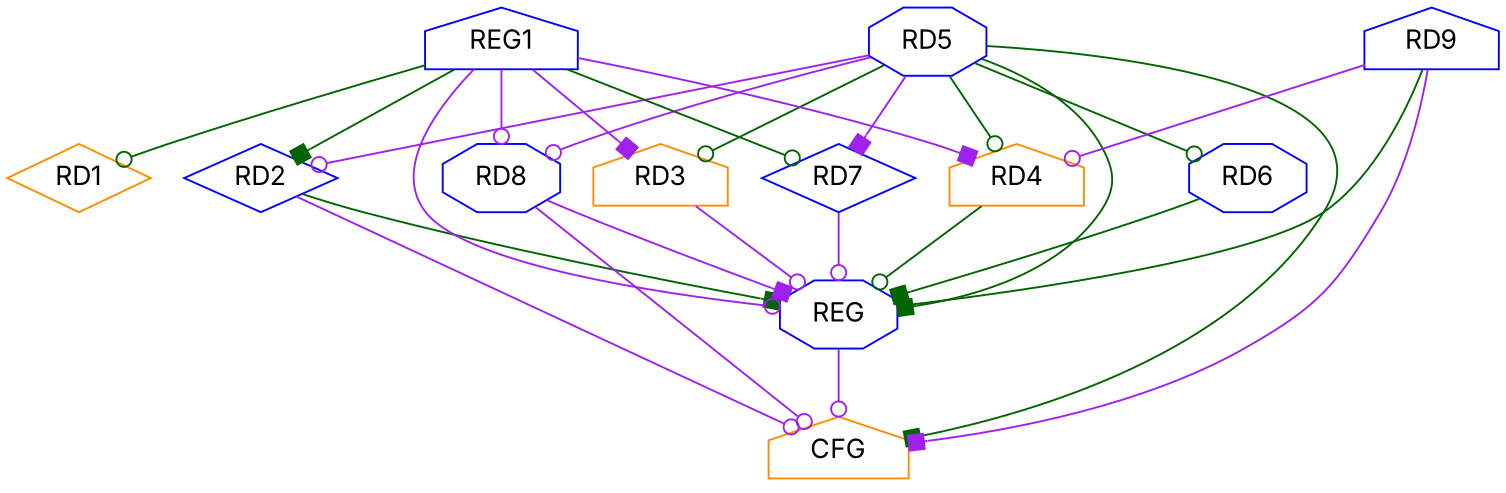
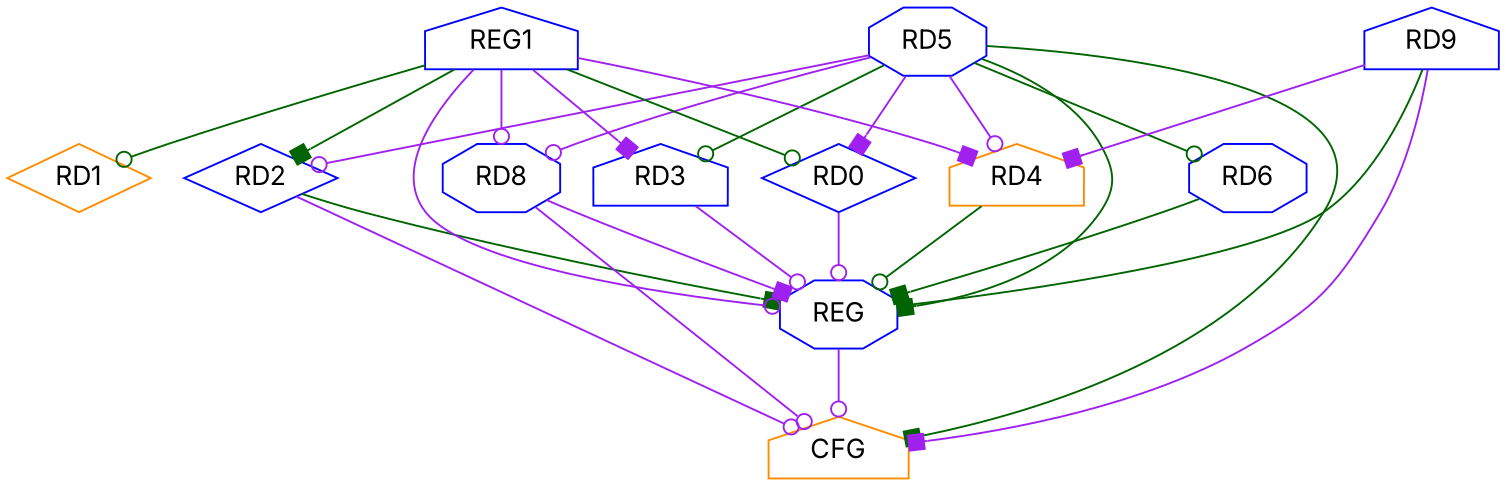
edge "RD5" -> "RD4": color darkgreen -> purple
edge "RD9" -> "RD4": arrowhead odot -> box
node "RD3": color darkorange -> blue
node "RD7": label "RD7" -> "RD0"
